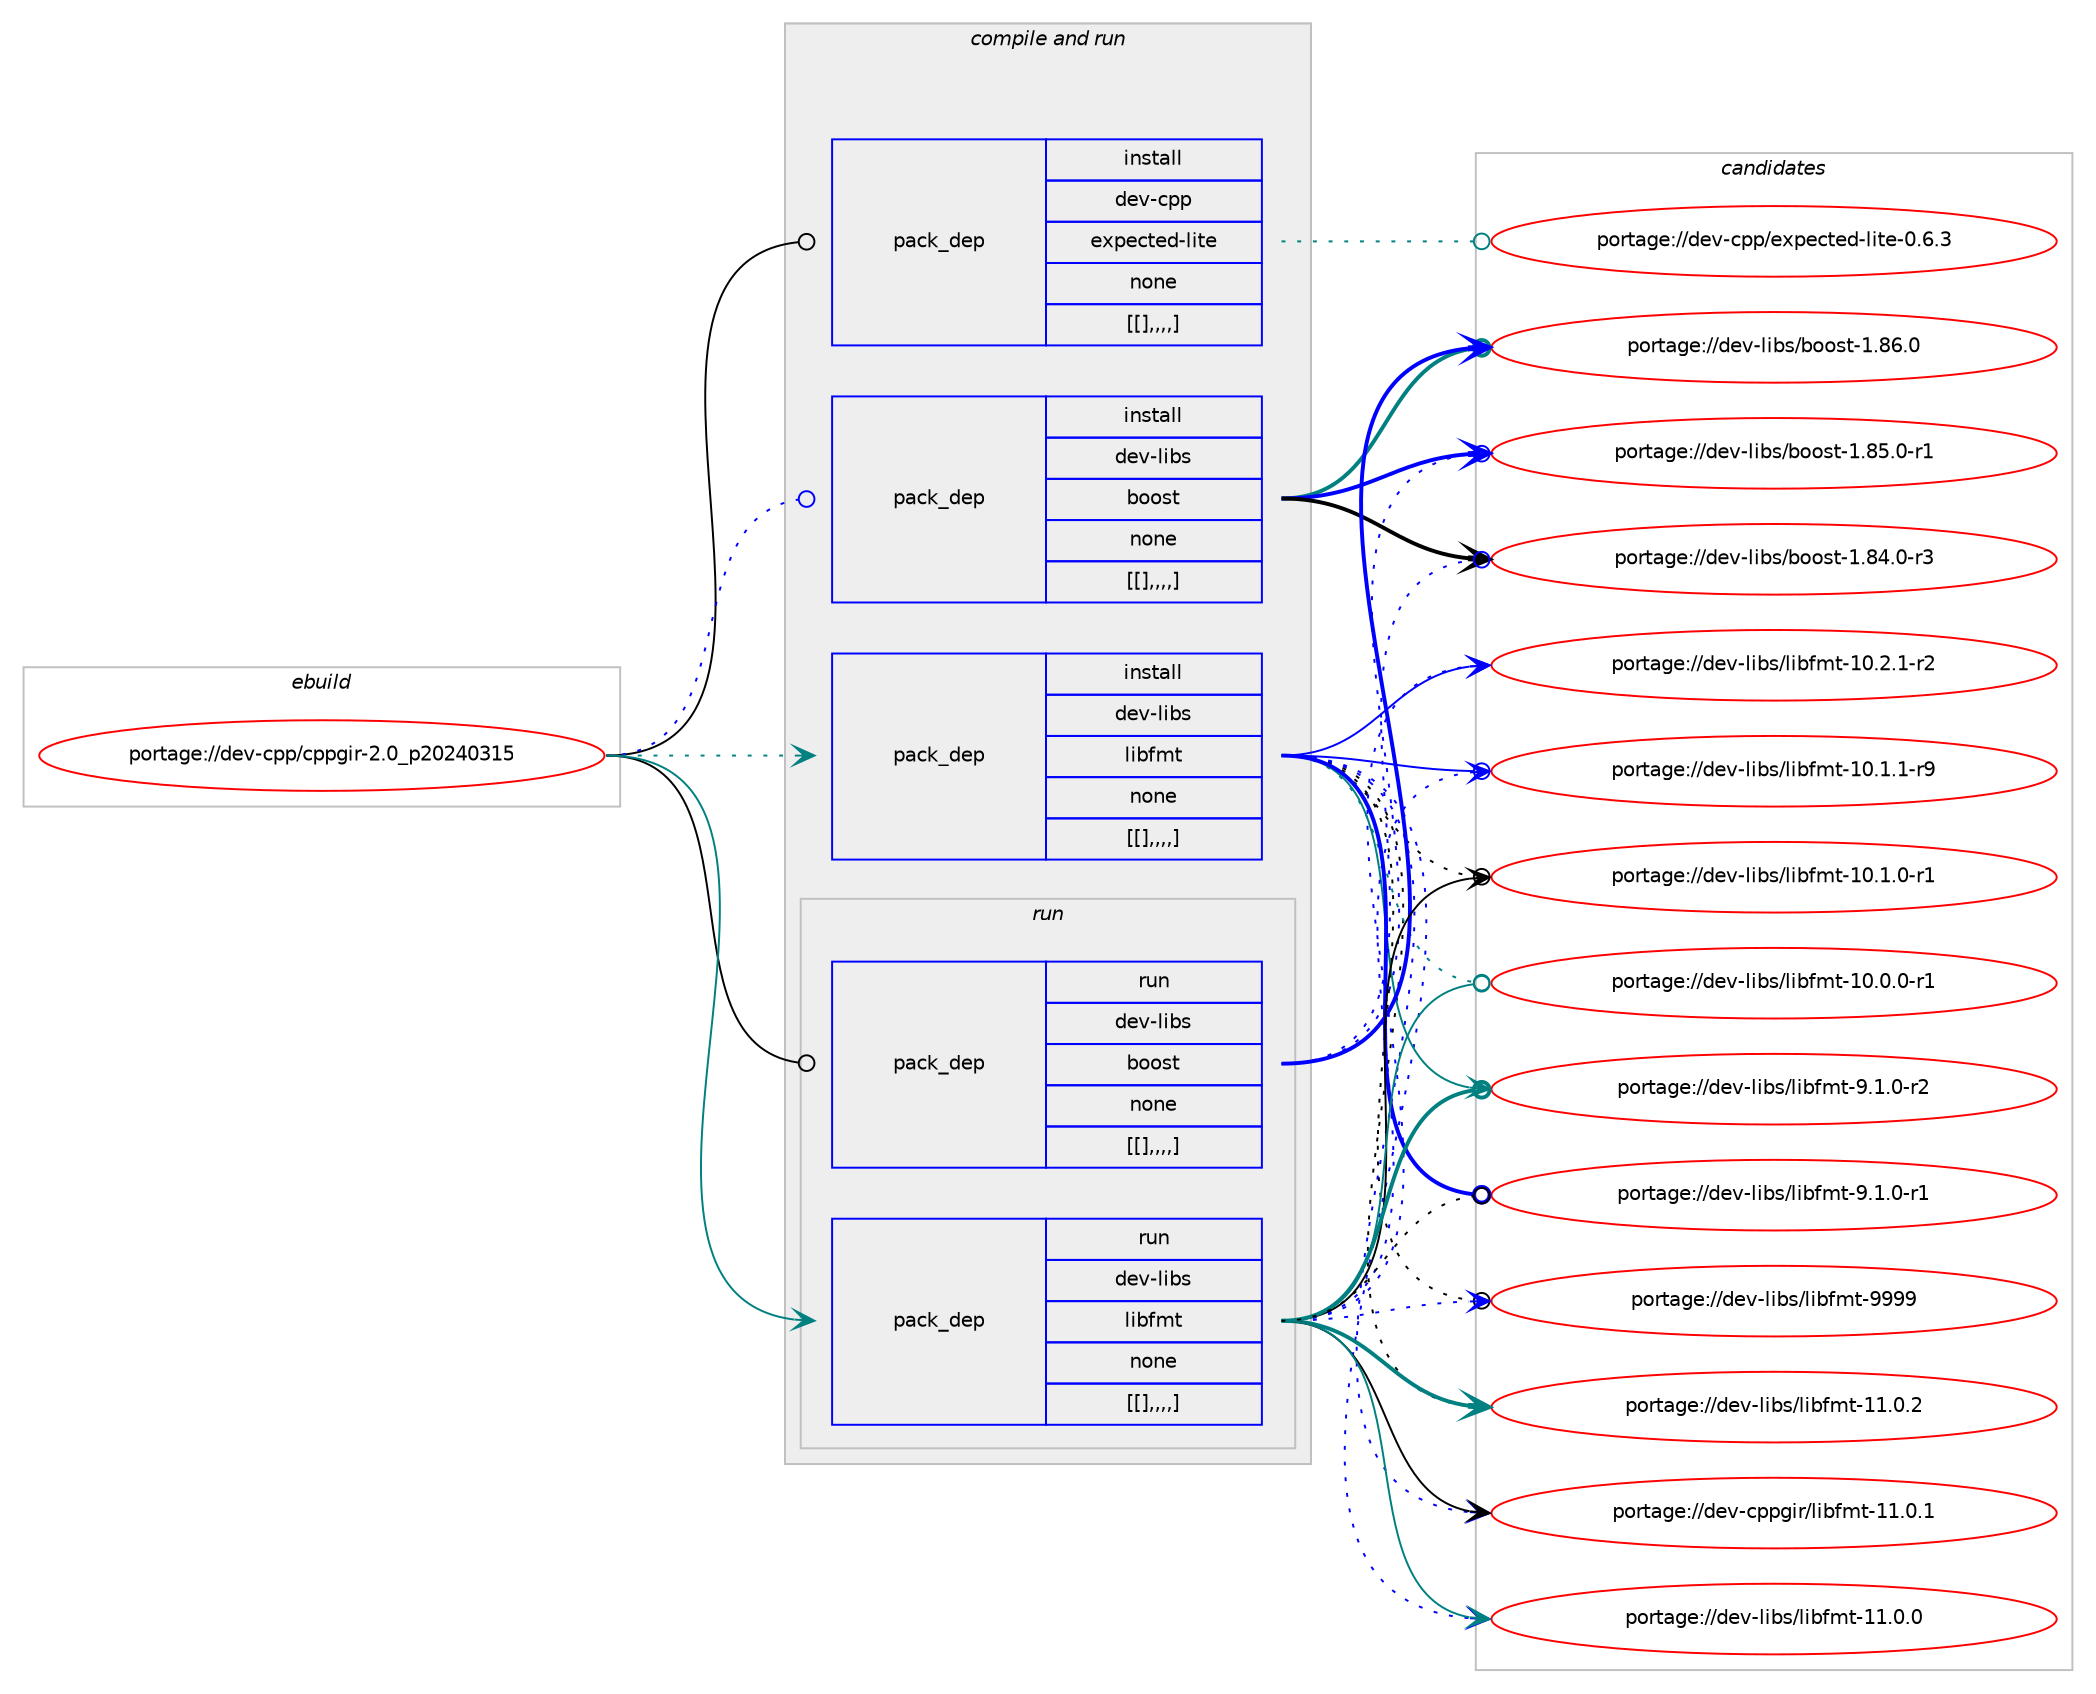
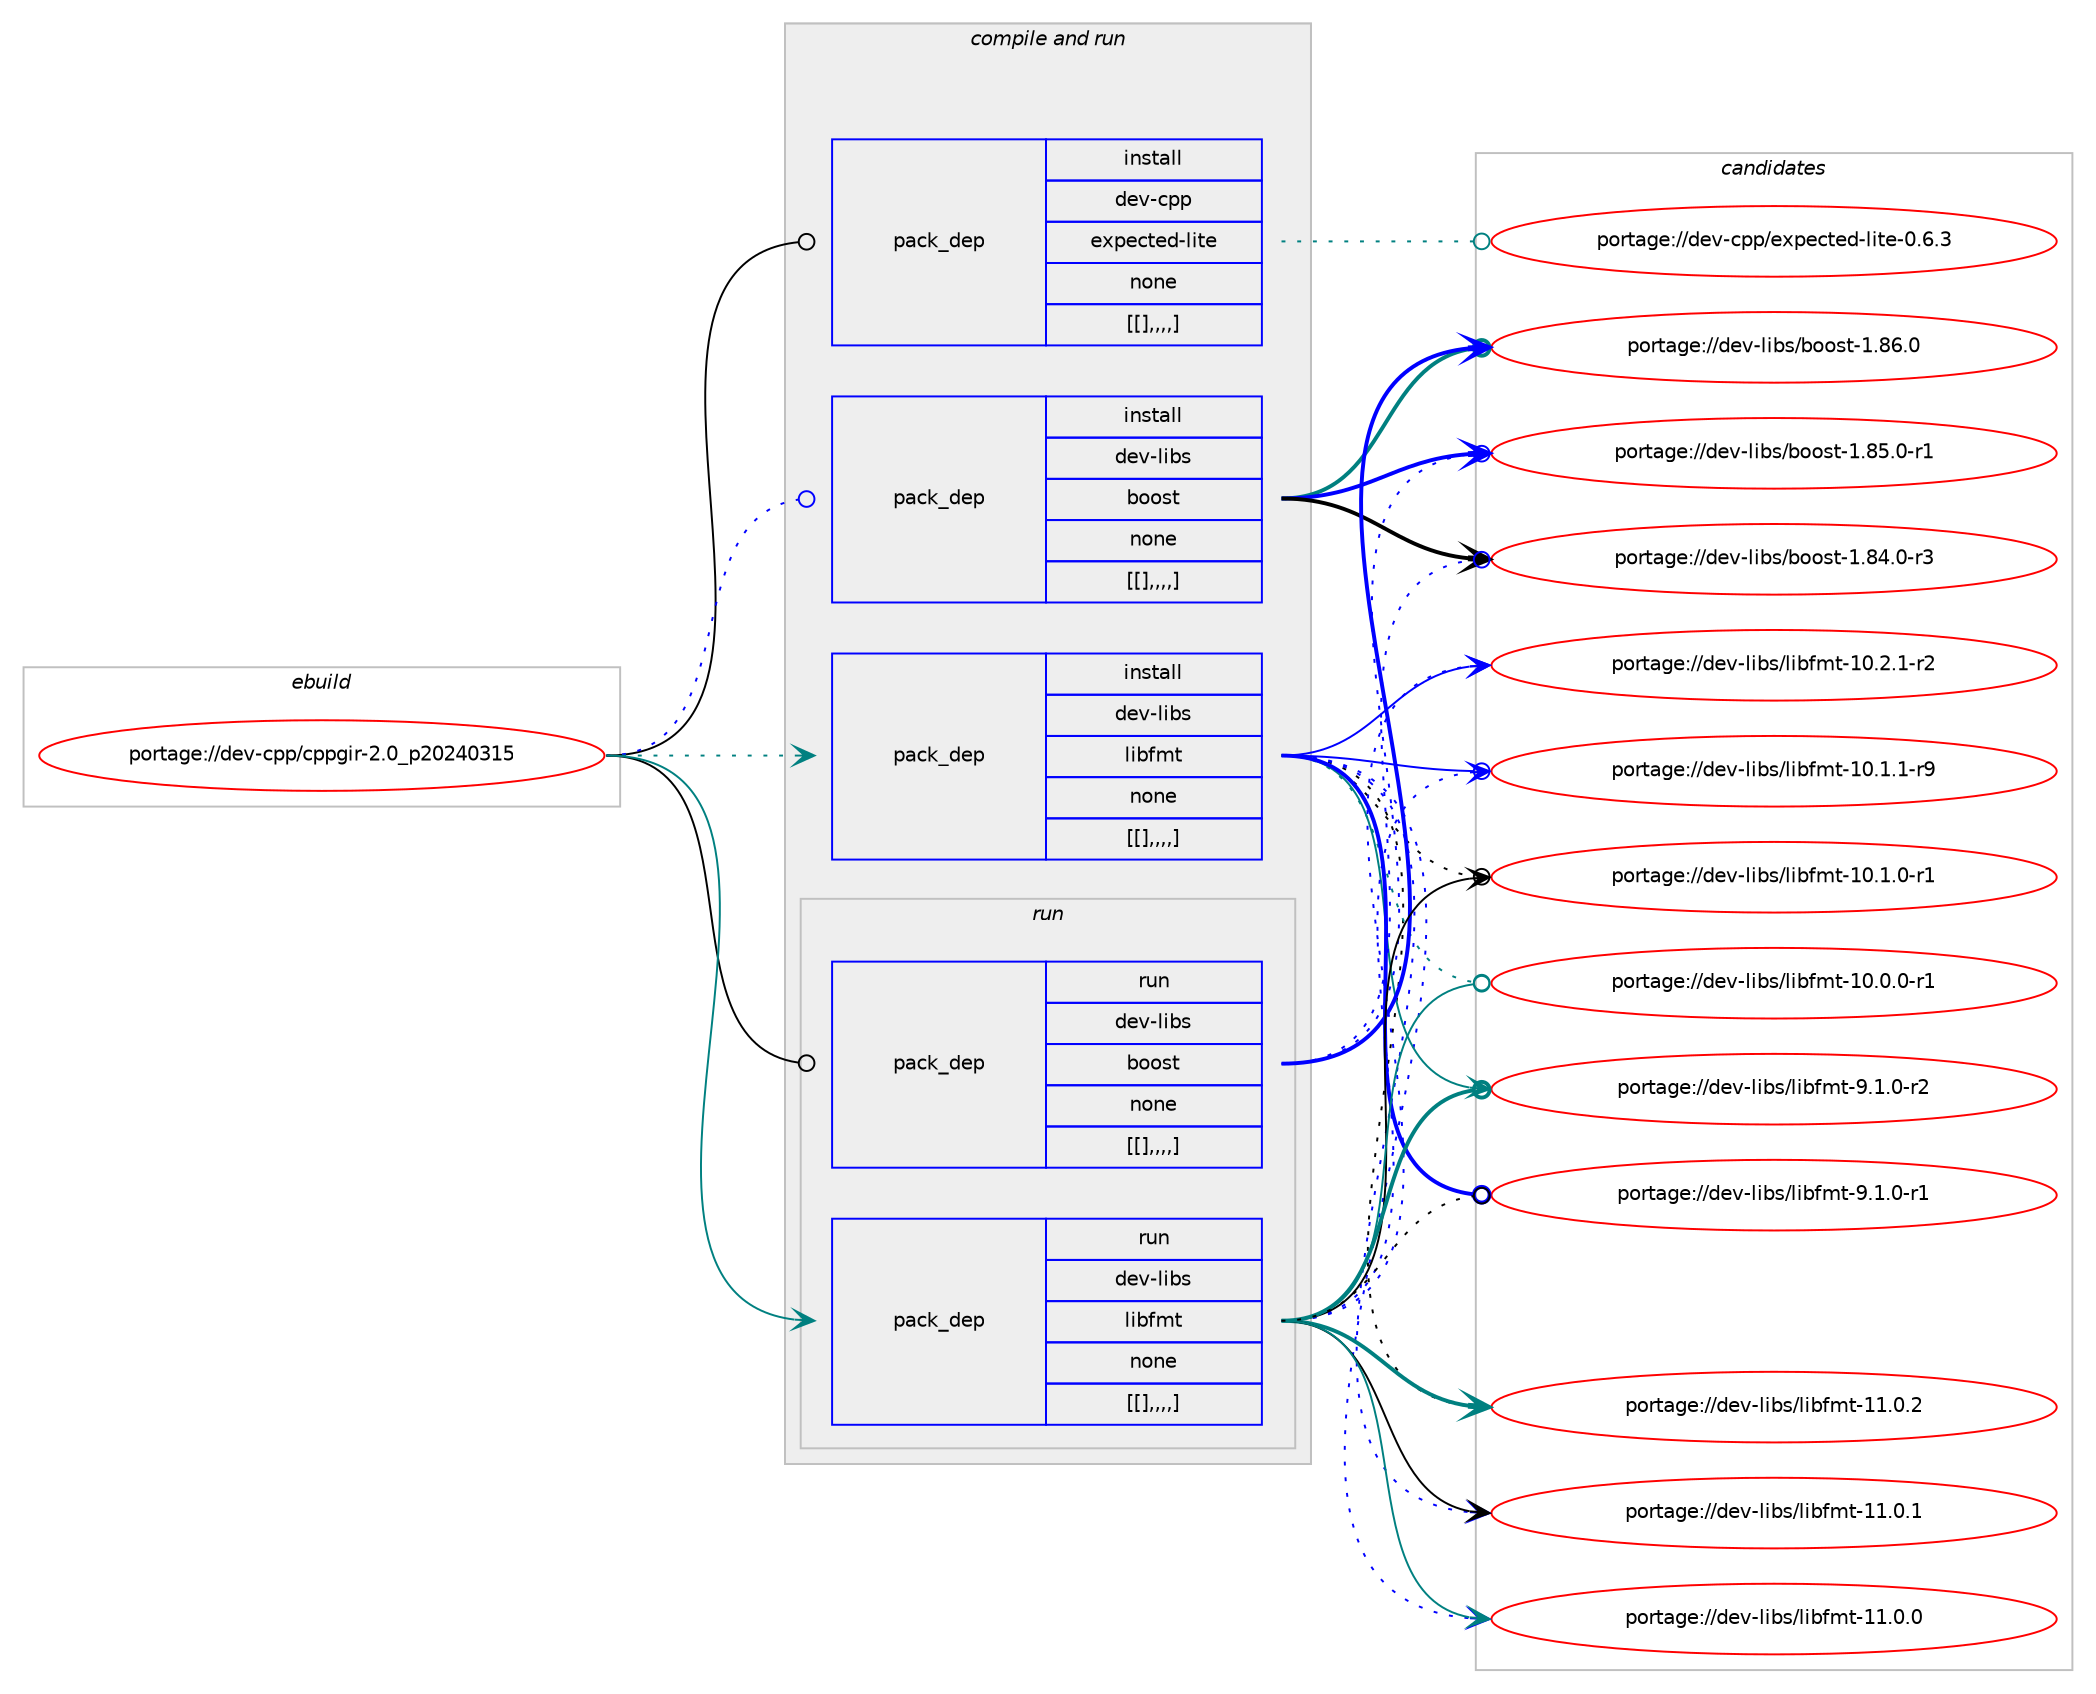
node "portage://dev-libs/libfmt-9999": removed
node "portage://dev-cppgir/libfmt-11.0.1": label "portage://dev-cppgir/libfmt-11.0.1" -> "portage://dev-libs/libfmt-11.0.1"
